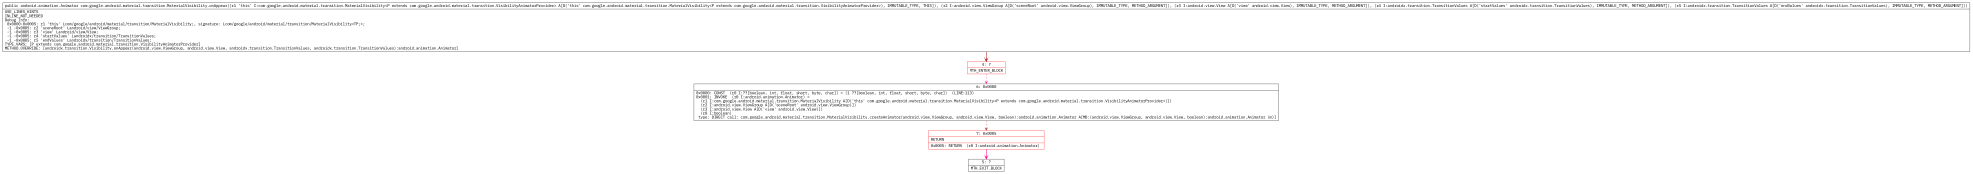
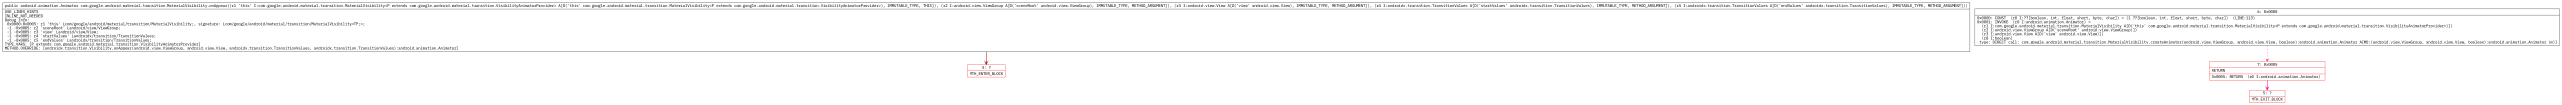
edge "4: ?" -> "6: 0x0000": removed
edge "6: 0x0000" -> "7: 0x0005": color brown -> deeppink
node "5: ?": color black -> red
